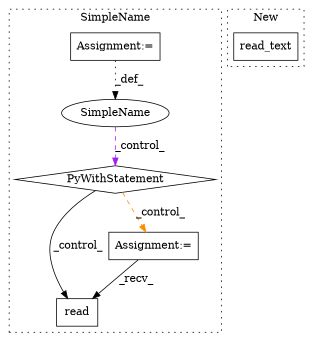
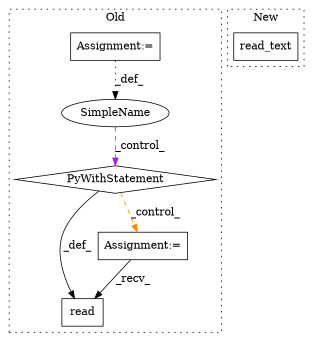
cluster "SimpleName": label "SimpleName" -> "Old"
edge "PyWithStatement" -> "read": label "_control_" -> "_def_"
